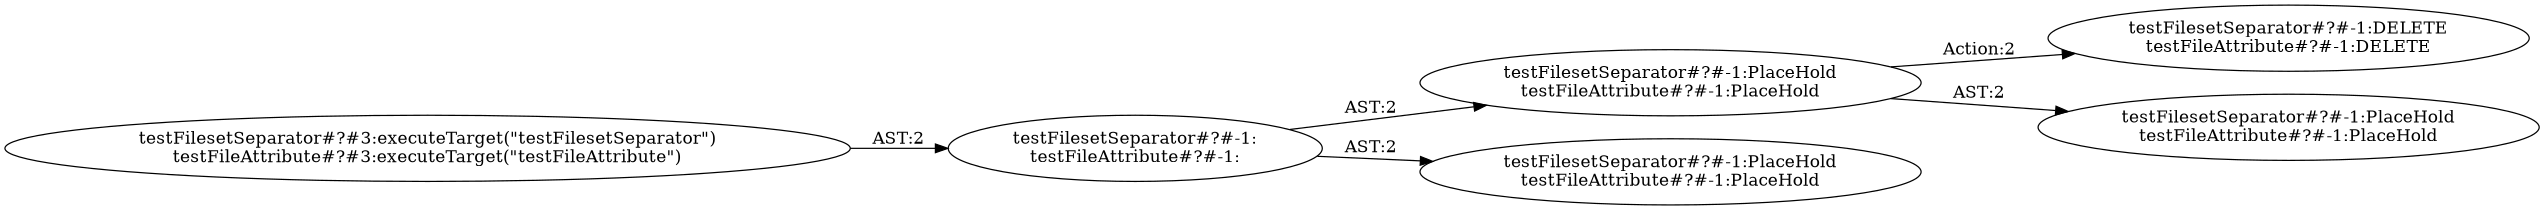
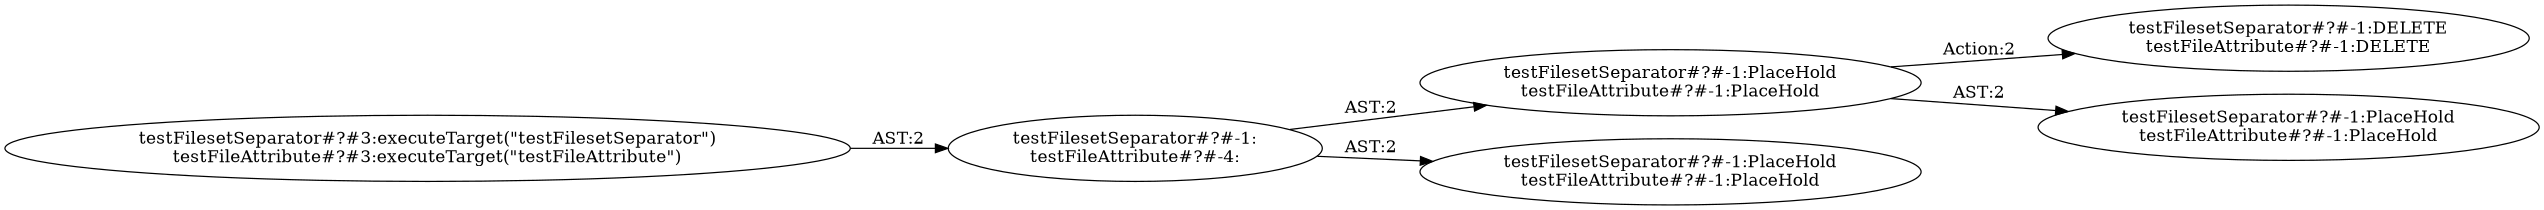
node "testFilesetSeparator#?#-1: testFileAttribute#?#-1:": label "testFilesetSeparator#?#-1: testFileAttribute#?#-1:" -> "testFilesetSeparator#?#-1: testFileAttribute#?#-4:"
